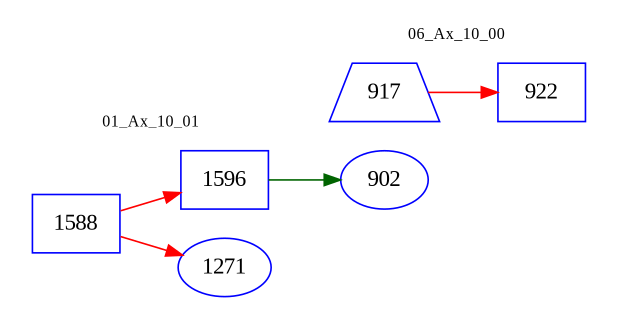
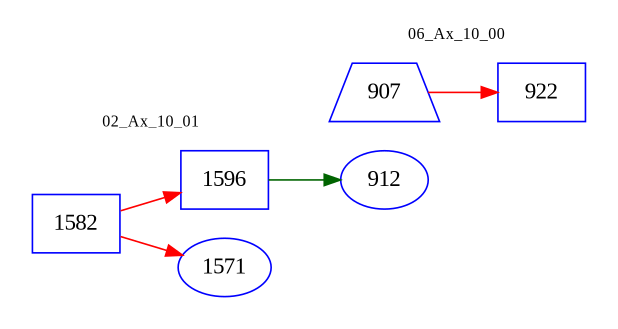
node "917": label "917" -> "907"
cluster "01_Ax_10_01": label "01_Ax_10_01" -> "02_Ax_10_01"
node "902": label "902" -> "912"
node "1588": label "1588" -> "1582"
node "1271": label "1271" -> "1571"
